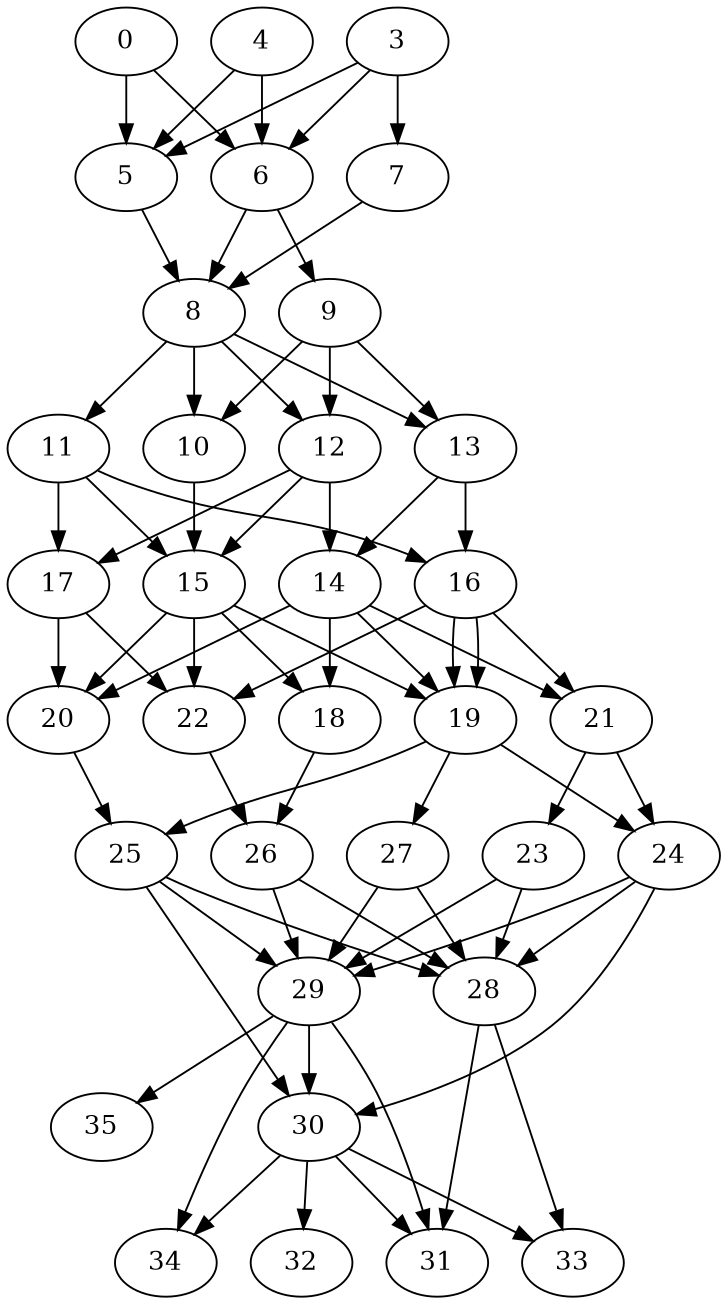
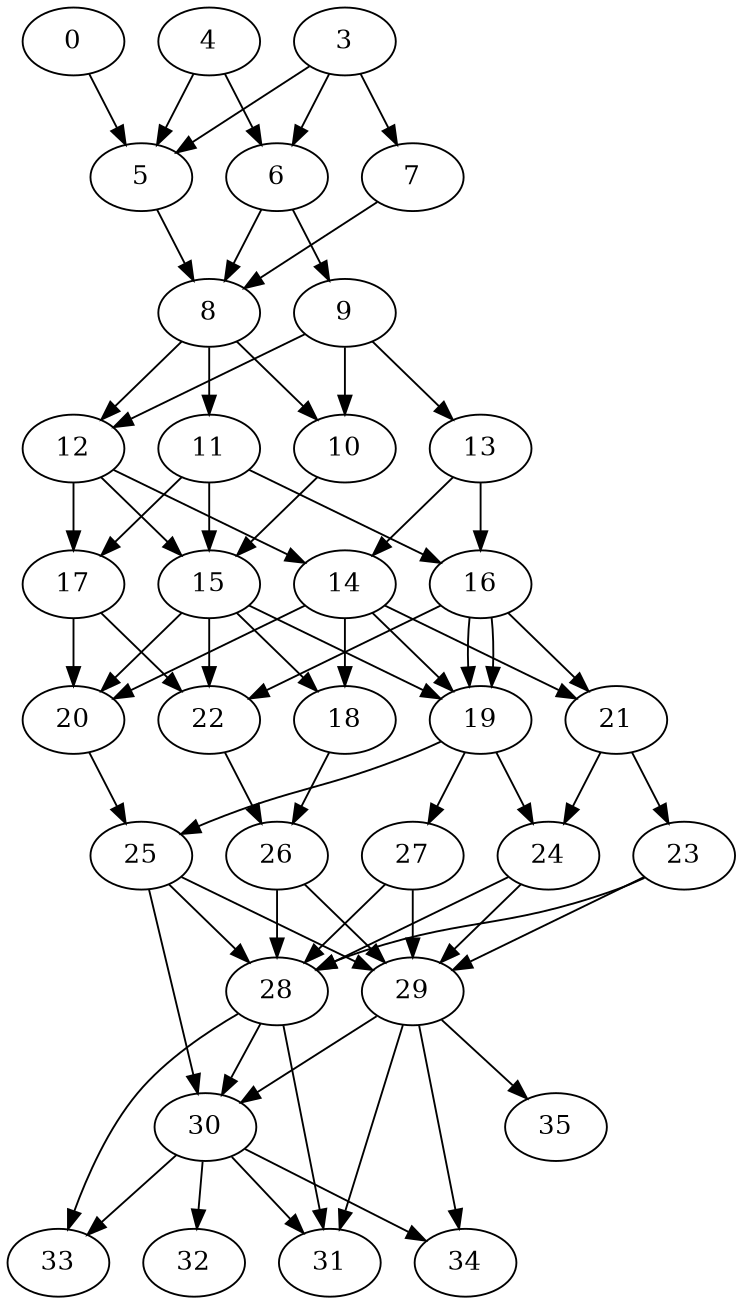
edge "0" -> "6": removed
edge "8" -> "13": removed
edge "24" -> "30": now "28" -> "30"
